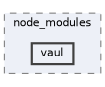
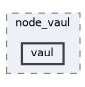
cluster "node_modules": label "node_modules" -> "node_vaul"
